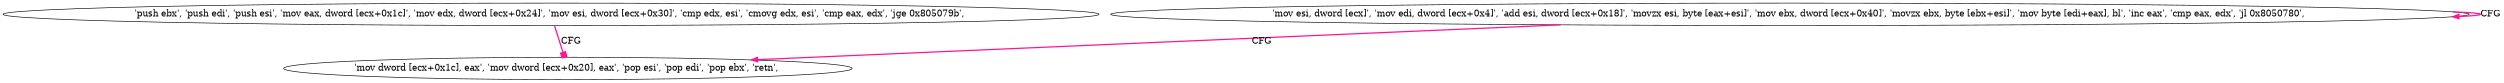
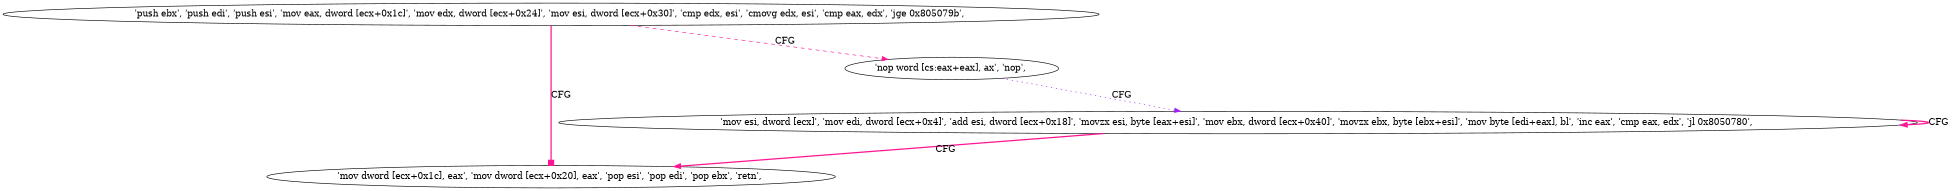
node "'nop word [cs:eax+eax], ax', 'nop',": added
